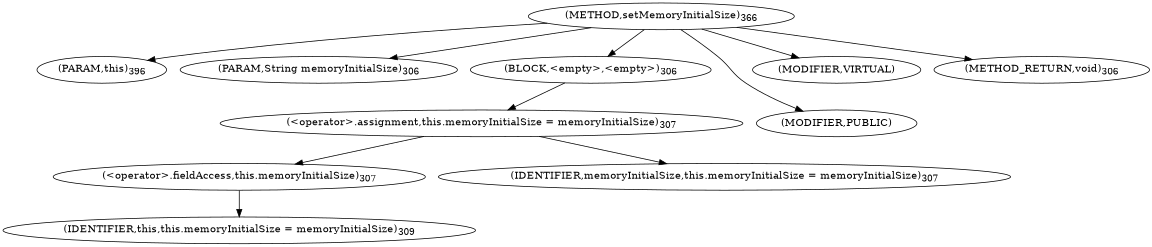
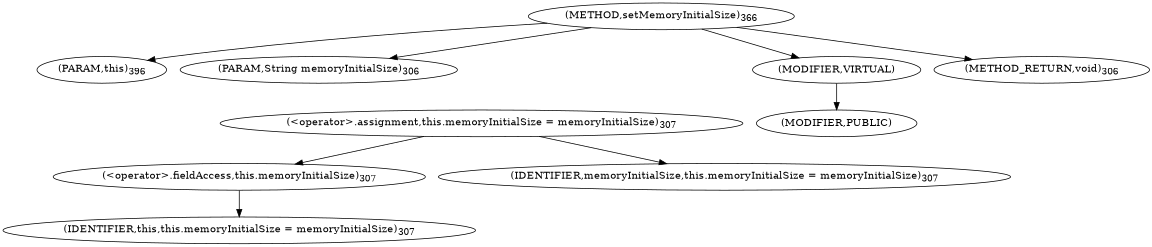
node "(BLOCK,<empty>,<empty>)": removed
edge "(METHOD,setMemoryInitialSize)" -> "(MODIFIER,PUBLIC)": now "(MODIFIER,VIRTUAL)" -> "(MODIFIER,PUBLIC)"
node "(IDENTIFIER,this,this.memoryInitialSize = memoryInitialSize)": text "309" -> "307"
